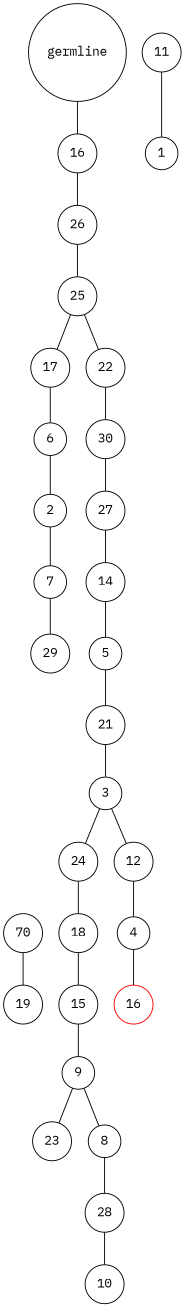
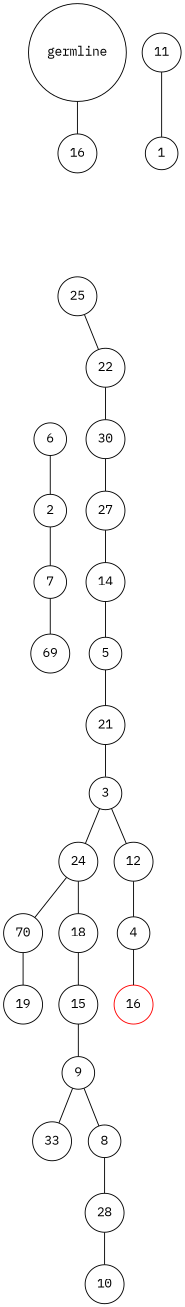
node "26": removed
node "17": removed
node "29": label "29" -> "69"
edge "24" -- "70": added
node "23": label "23" -> "33"
